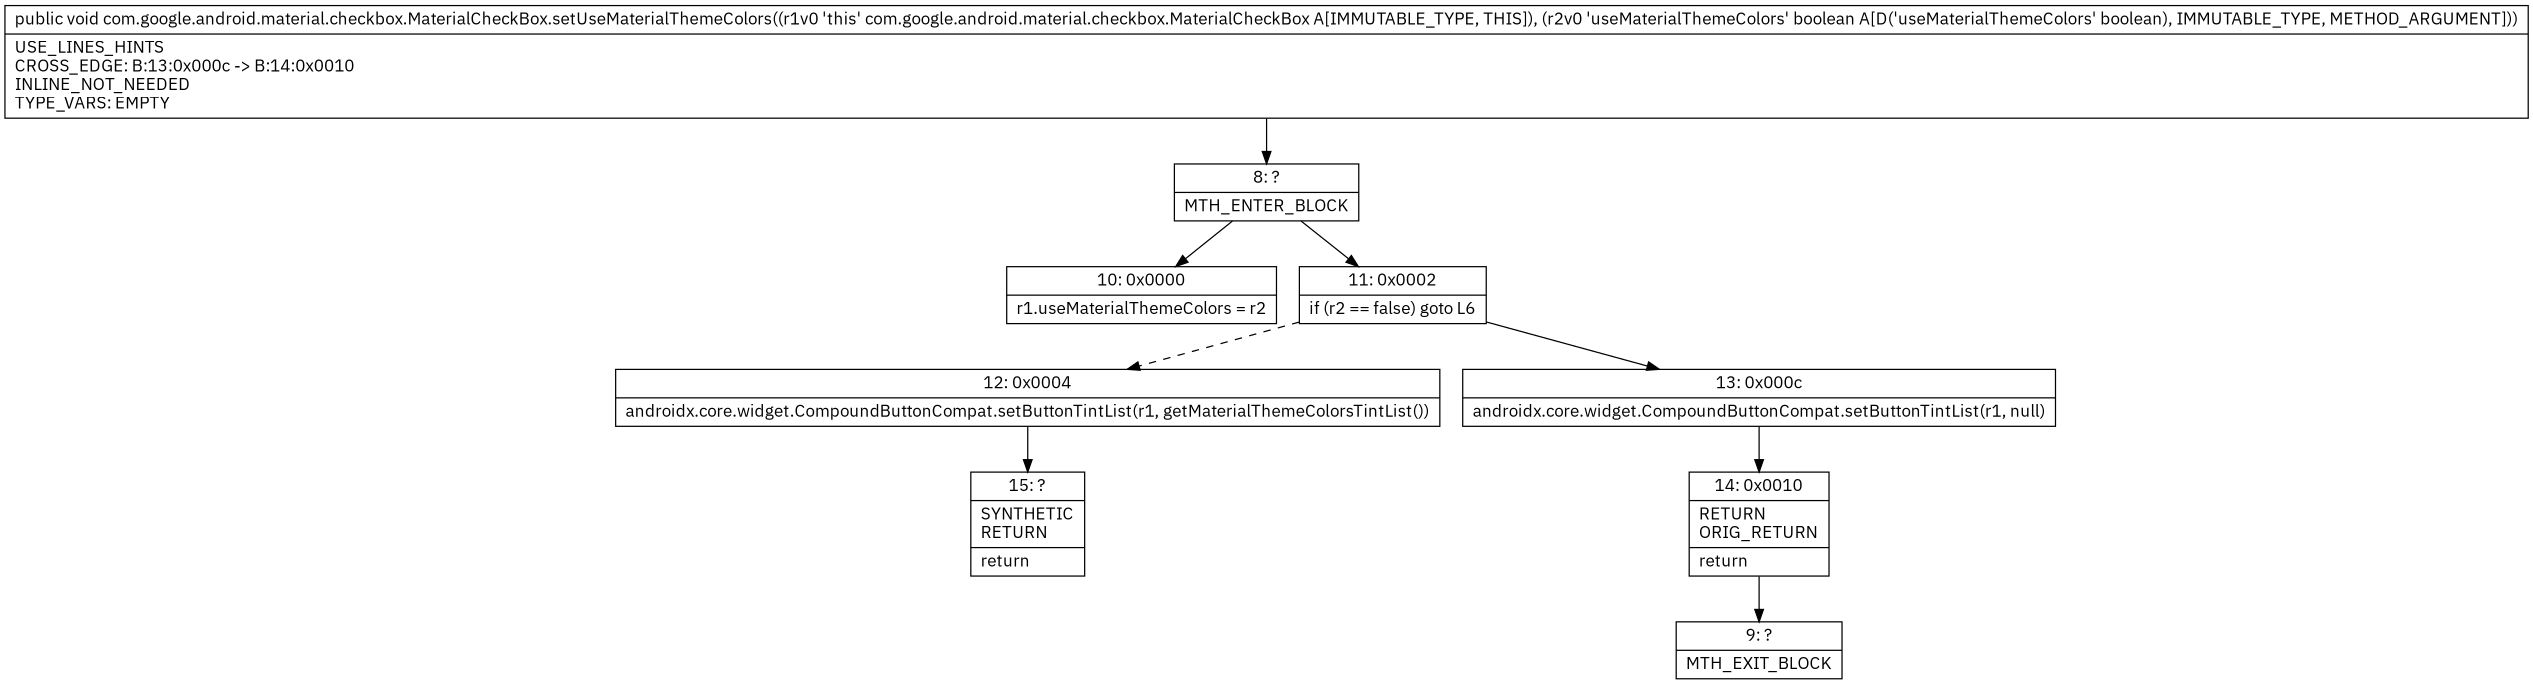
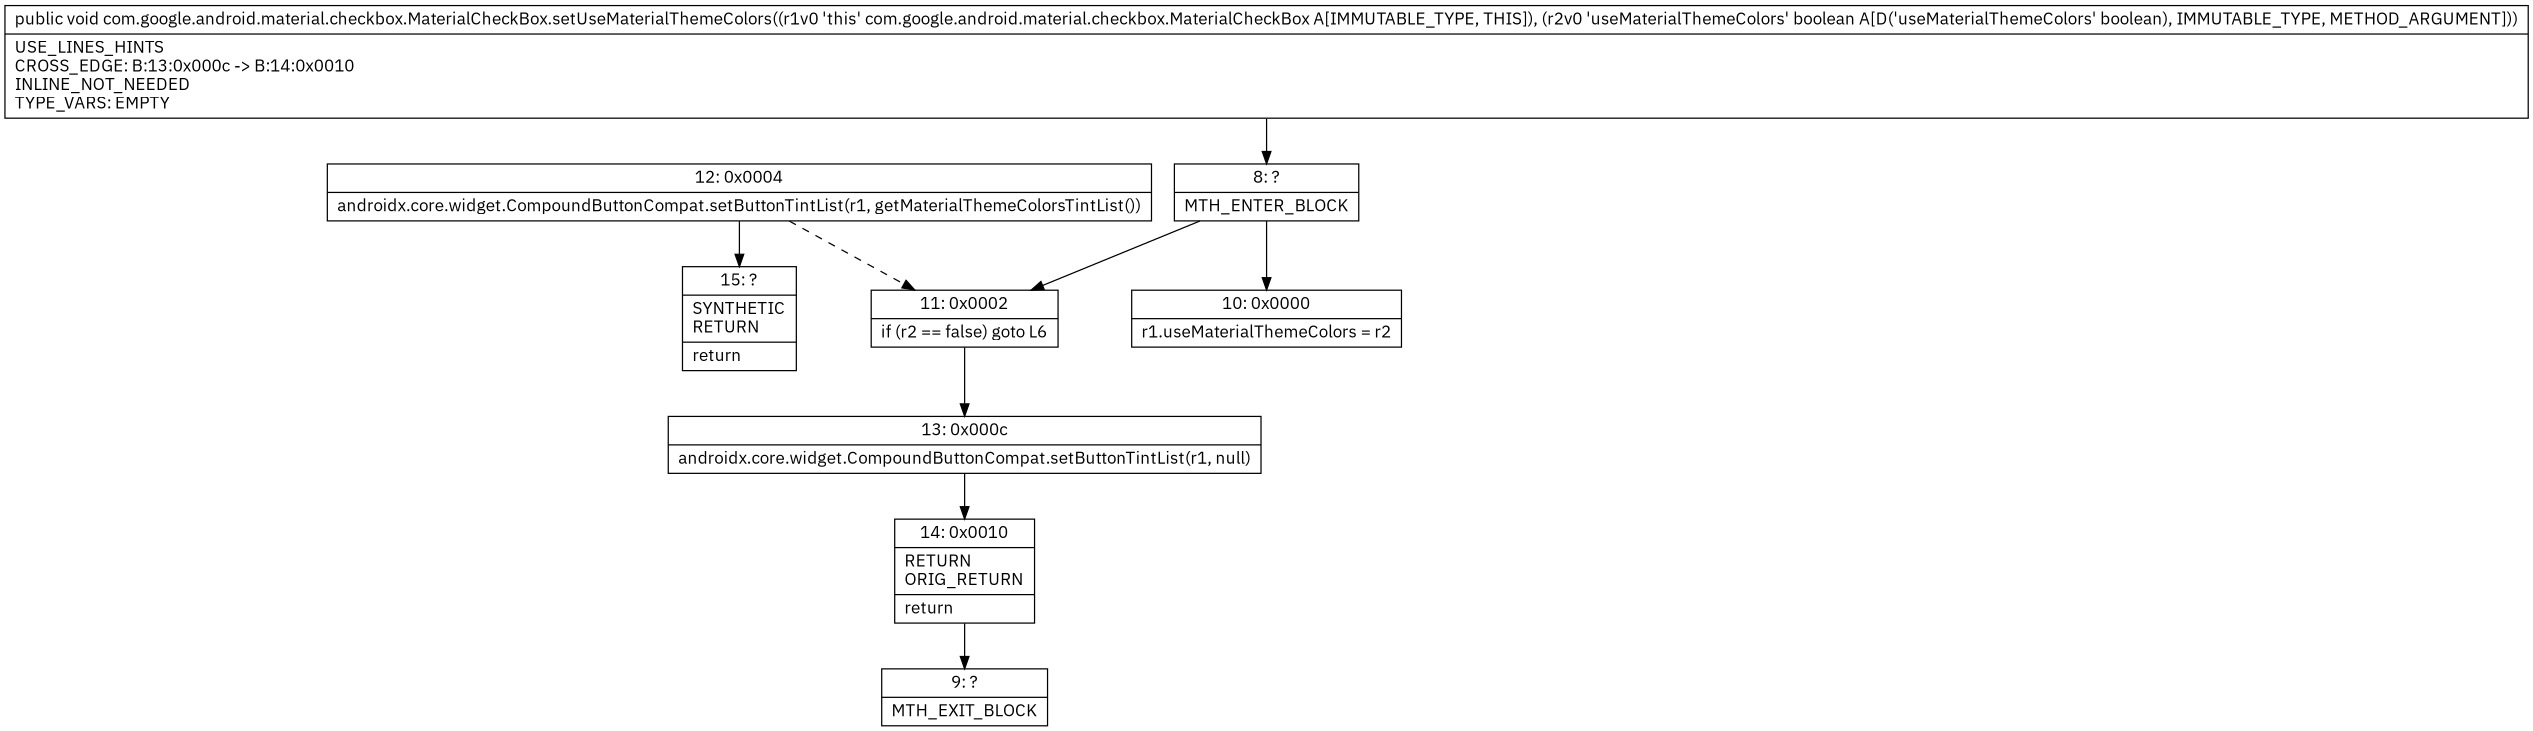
edge "11: 0x0002" -> "12: 0x0004": reversed
